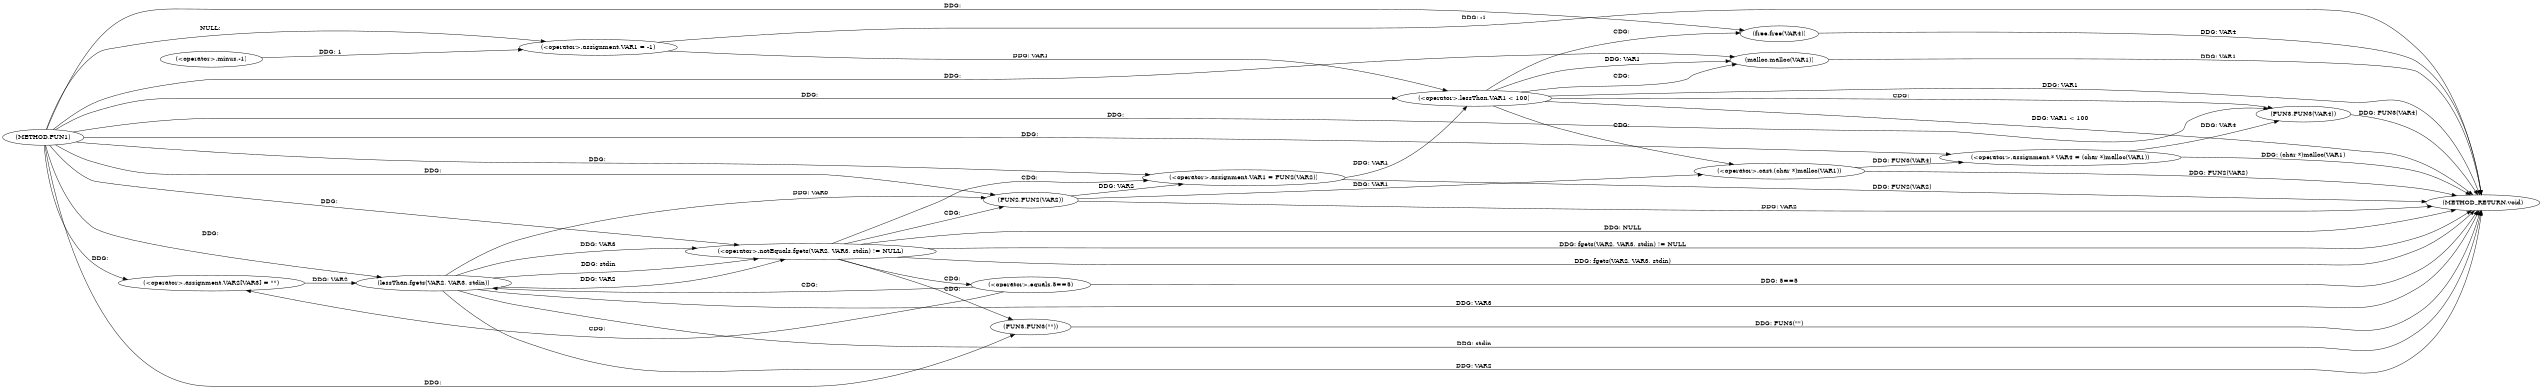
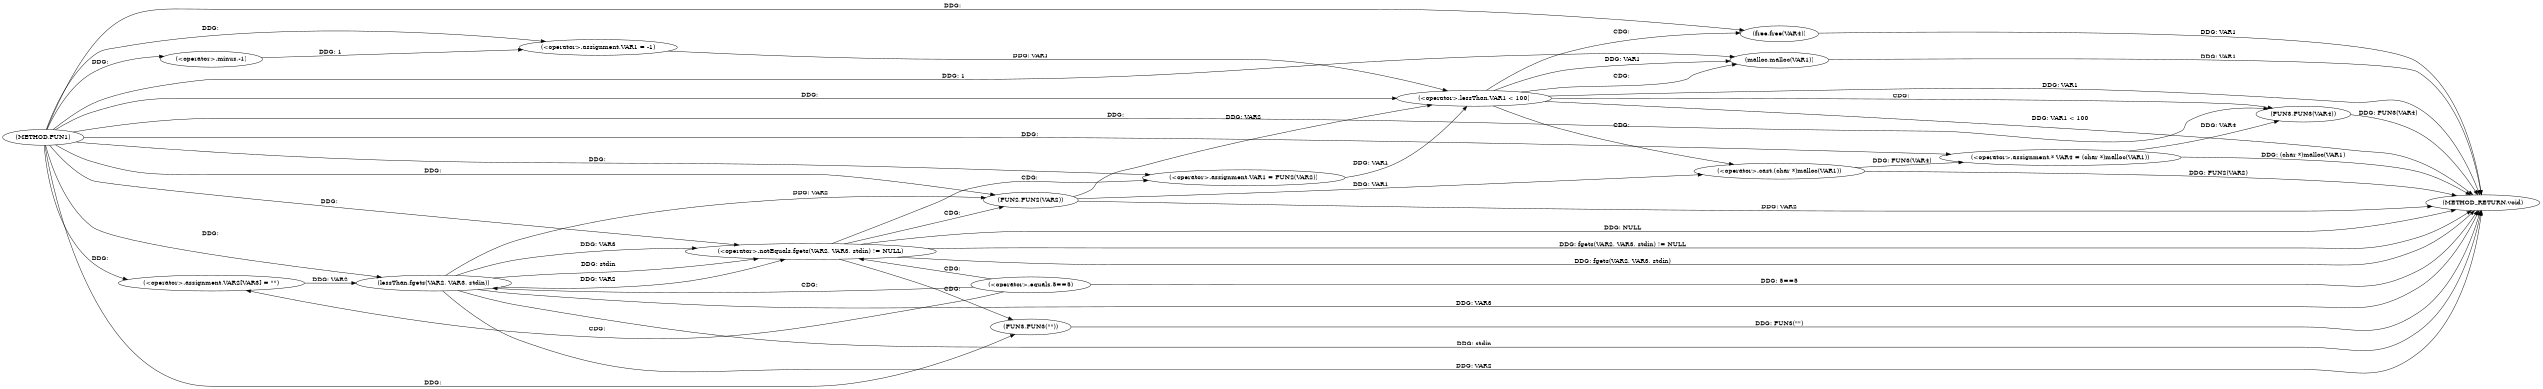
edge "(<operator>.assignment,VAR1 = -1)" -> "(METHOD_RETURN,void)": removed, label "DDG: -1"
edge "(METHOD,FUN1)" -> "(<operator>.assignment,VAR1 = -1)": label "NULL: " -> "DDG: "
edge "(free,free(VAR4))" -> "(METHOD_RETURN,void)": label "DDG: VAR4" -> "DDG: VAR1"
edge "(METHOD,FUN1)" -> "(<operator>.minus,-1)": added, label "DDG:"
edge "(METHOD,FUN1)" -> "(malloc,malloc(VAR1))": label "DDG: " -> "DDG: 1"
edge "(FUN2,FUN2(VAR2))" -> "(<operator>.assignment,VAR1 = FUN2(VAR2))": now "(FUN2,FUN2(VAR2))" -> "(<operator>.lessThan,VAR1 < 100)"
edge "(<operator>.assignment,VAR1 = FUN2(VAR2))" -> "(METHOD_RETURN,void)": removed, label "DDG: FUN2(VAR2)"
edge "(lessThan,fgets(VAR2, VAR3, stdin))" -> "(FUN2,FUN2(VAR2))": label "DDG: VAR0" -> "DDG: VAR2"
edge "(<operator>.notEquals,fgets(VAR2, VAR3, stdin) != NULL)" -> "(<operator>.equals,5==5)": reversed
